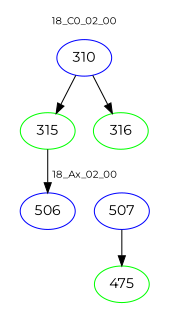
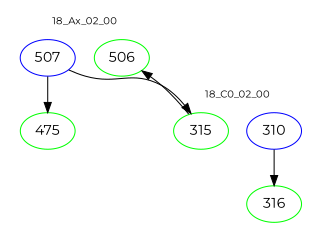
edge "310" -> "315": now "507" -> "315"
node "506": color blue -> green
